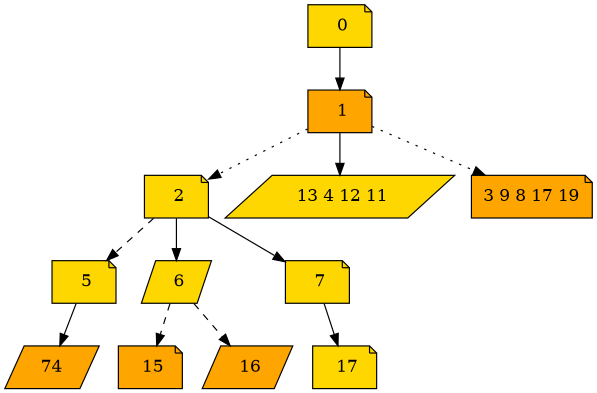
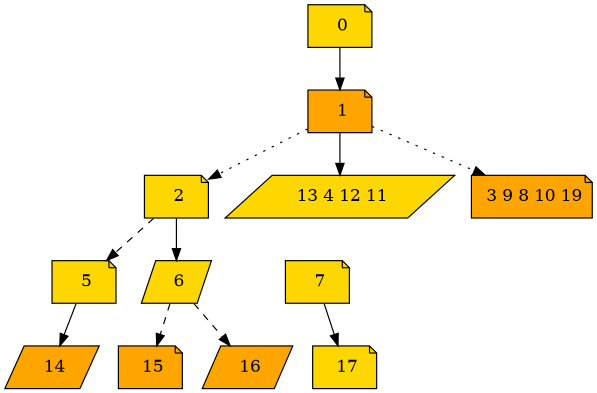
node "3 9 8 17 19": label "3 9 8 17 19" -> "3 9 8 10 19"
edge "2" -> "7": removed
node "74": label "74" -> "14"
